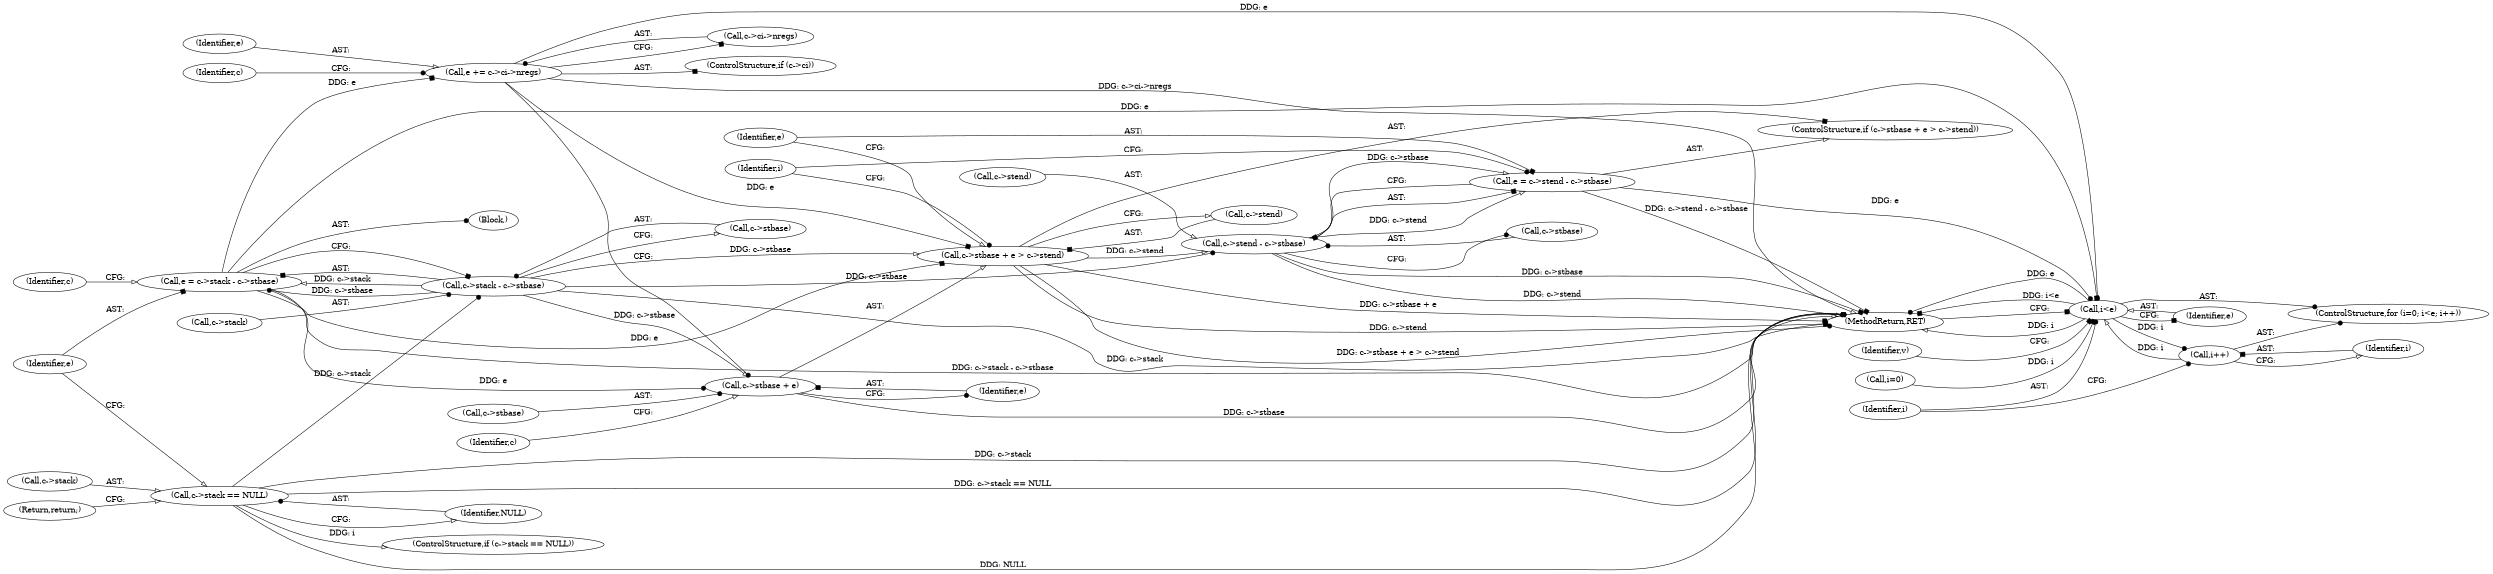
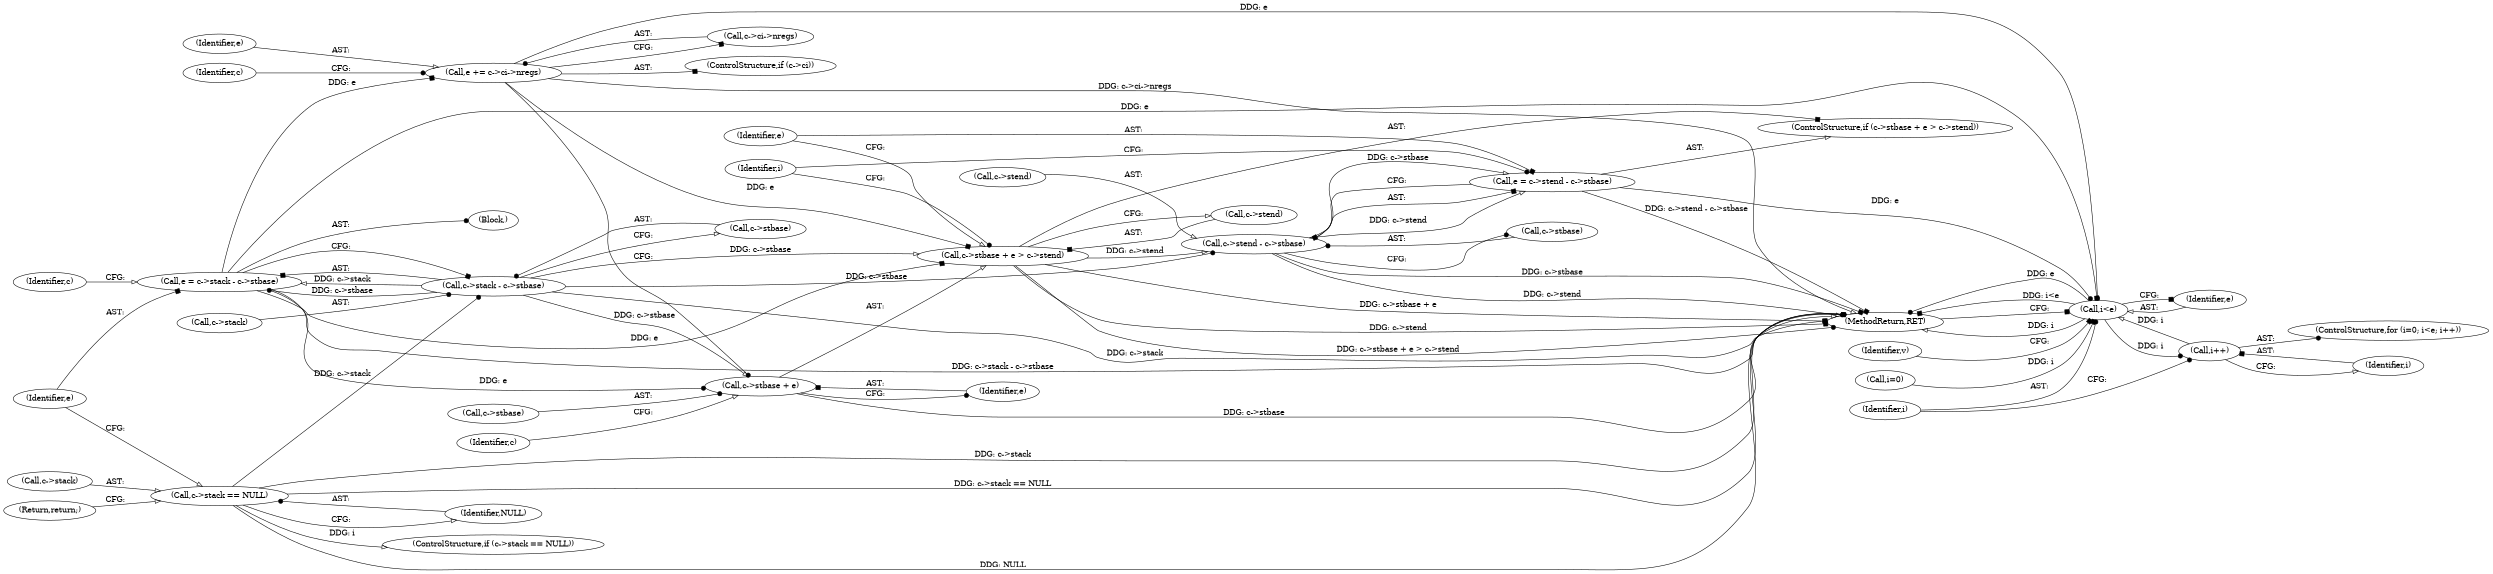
edge "(Call,i<e)" -> "(ControlStructure,for (i=0; i<e; i++))": removed, label "AST:"
